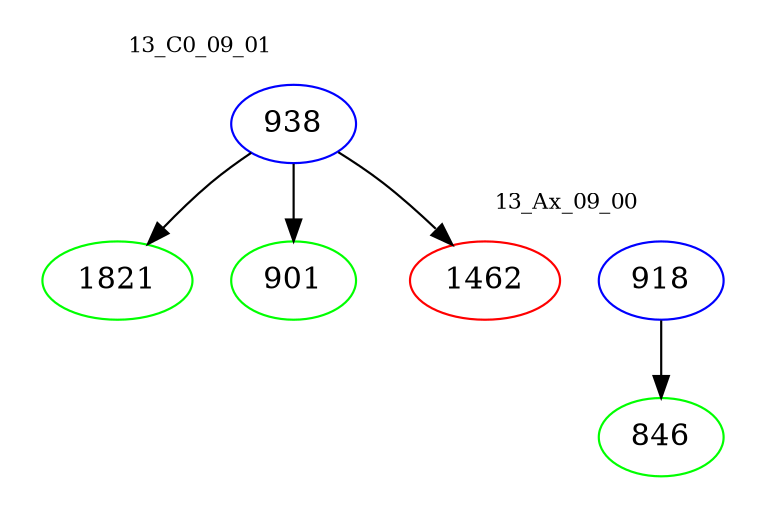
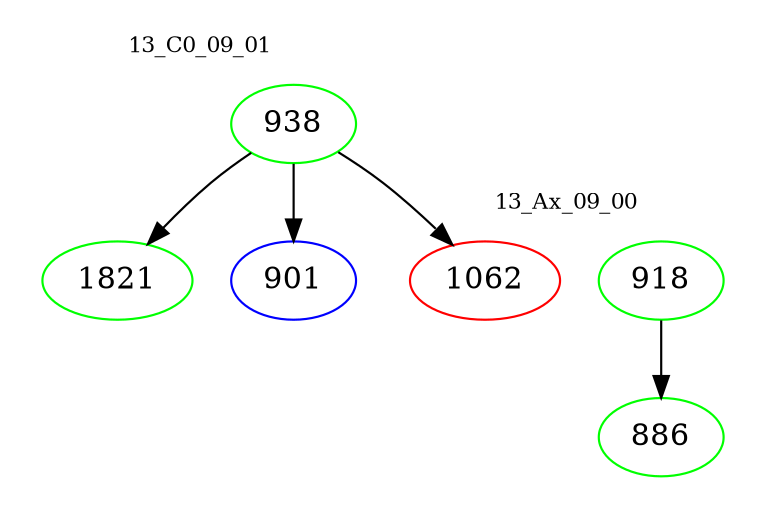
node "938": color blue -> green
node "901": color green -> blue
node "1462": label "1462" -> "1062"
node "918": color blue -> green
node "846": label "846" -> "886"
